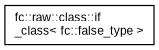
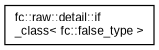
node "fc::raw::class::if _class< fc::false_type >": label "fc::raw::class::if _class< fc::false_type >" -> "fc::raw::detail::if _class< fc::false_type >"
